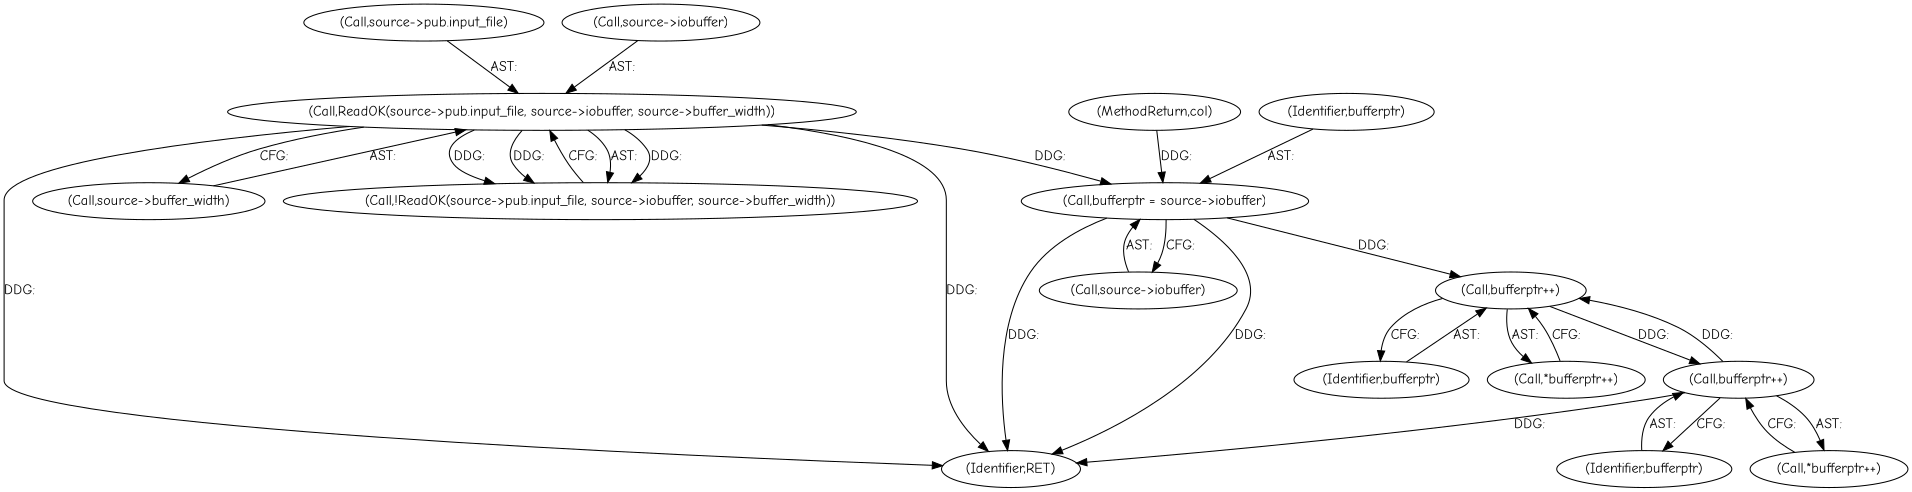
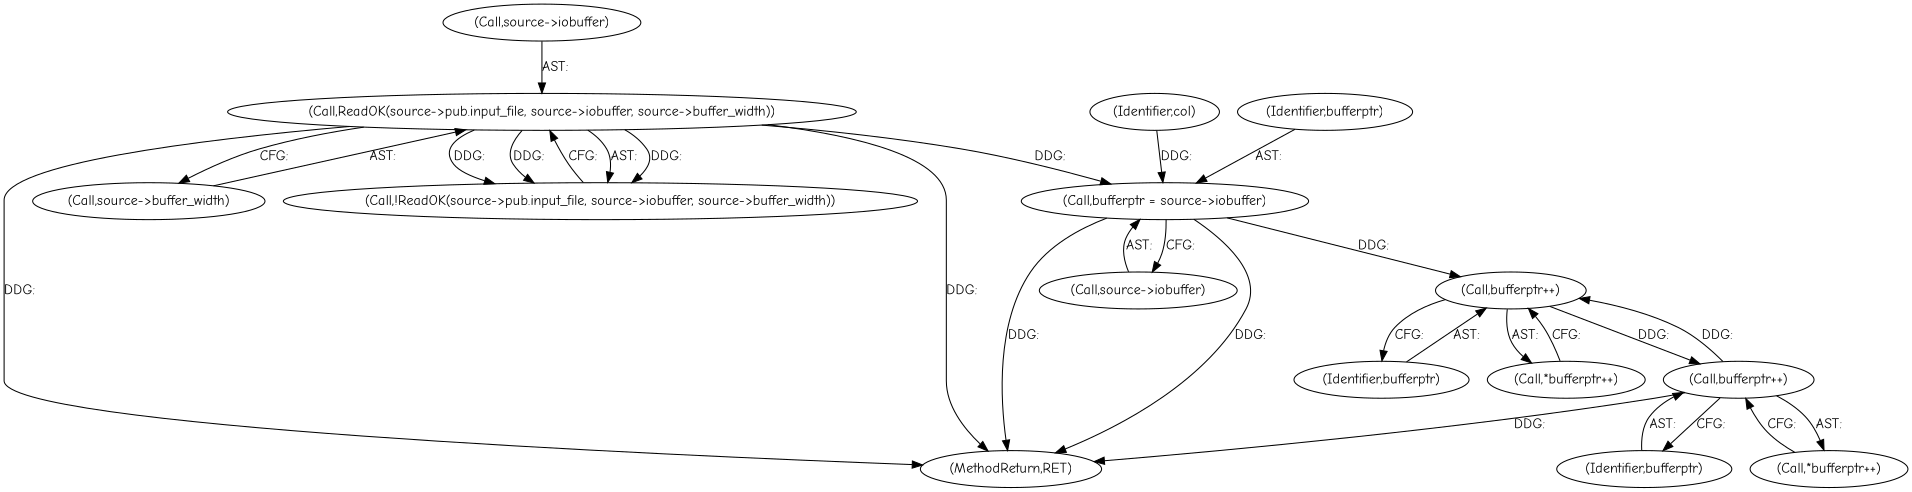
node "(Call,source->pub.input_file)": removed
node "(MethodReturn,col)": label "(MethodReturn,col)" -> "(Identifier,col)"
node "(Identifier,RET)": label "(Identifier,RET)" -> "(MethodReturn,RET)"
